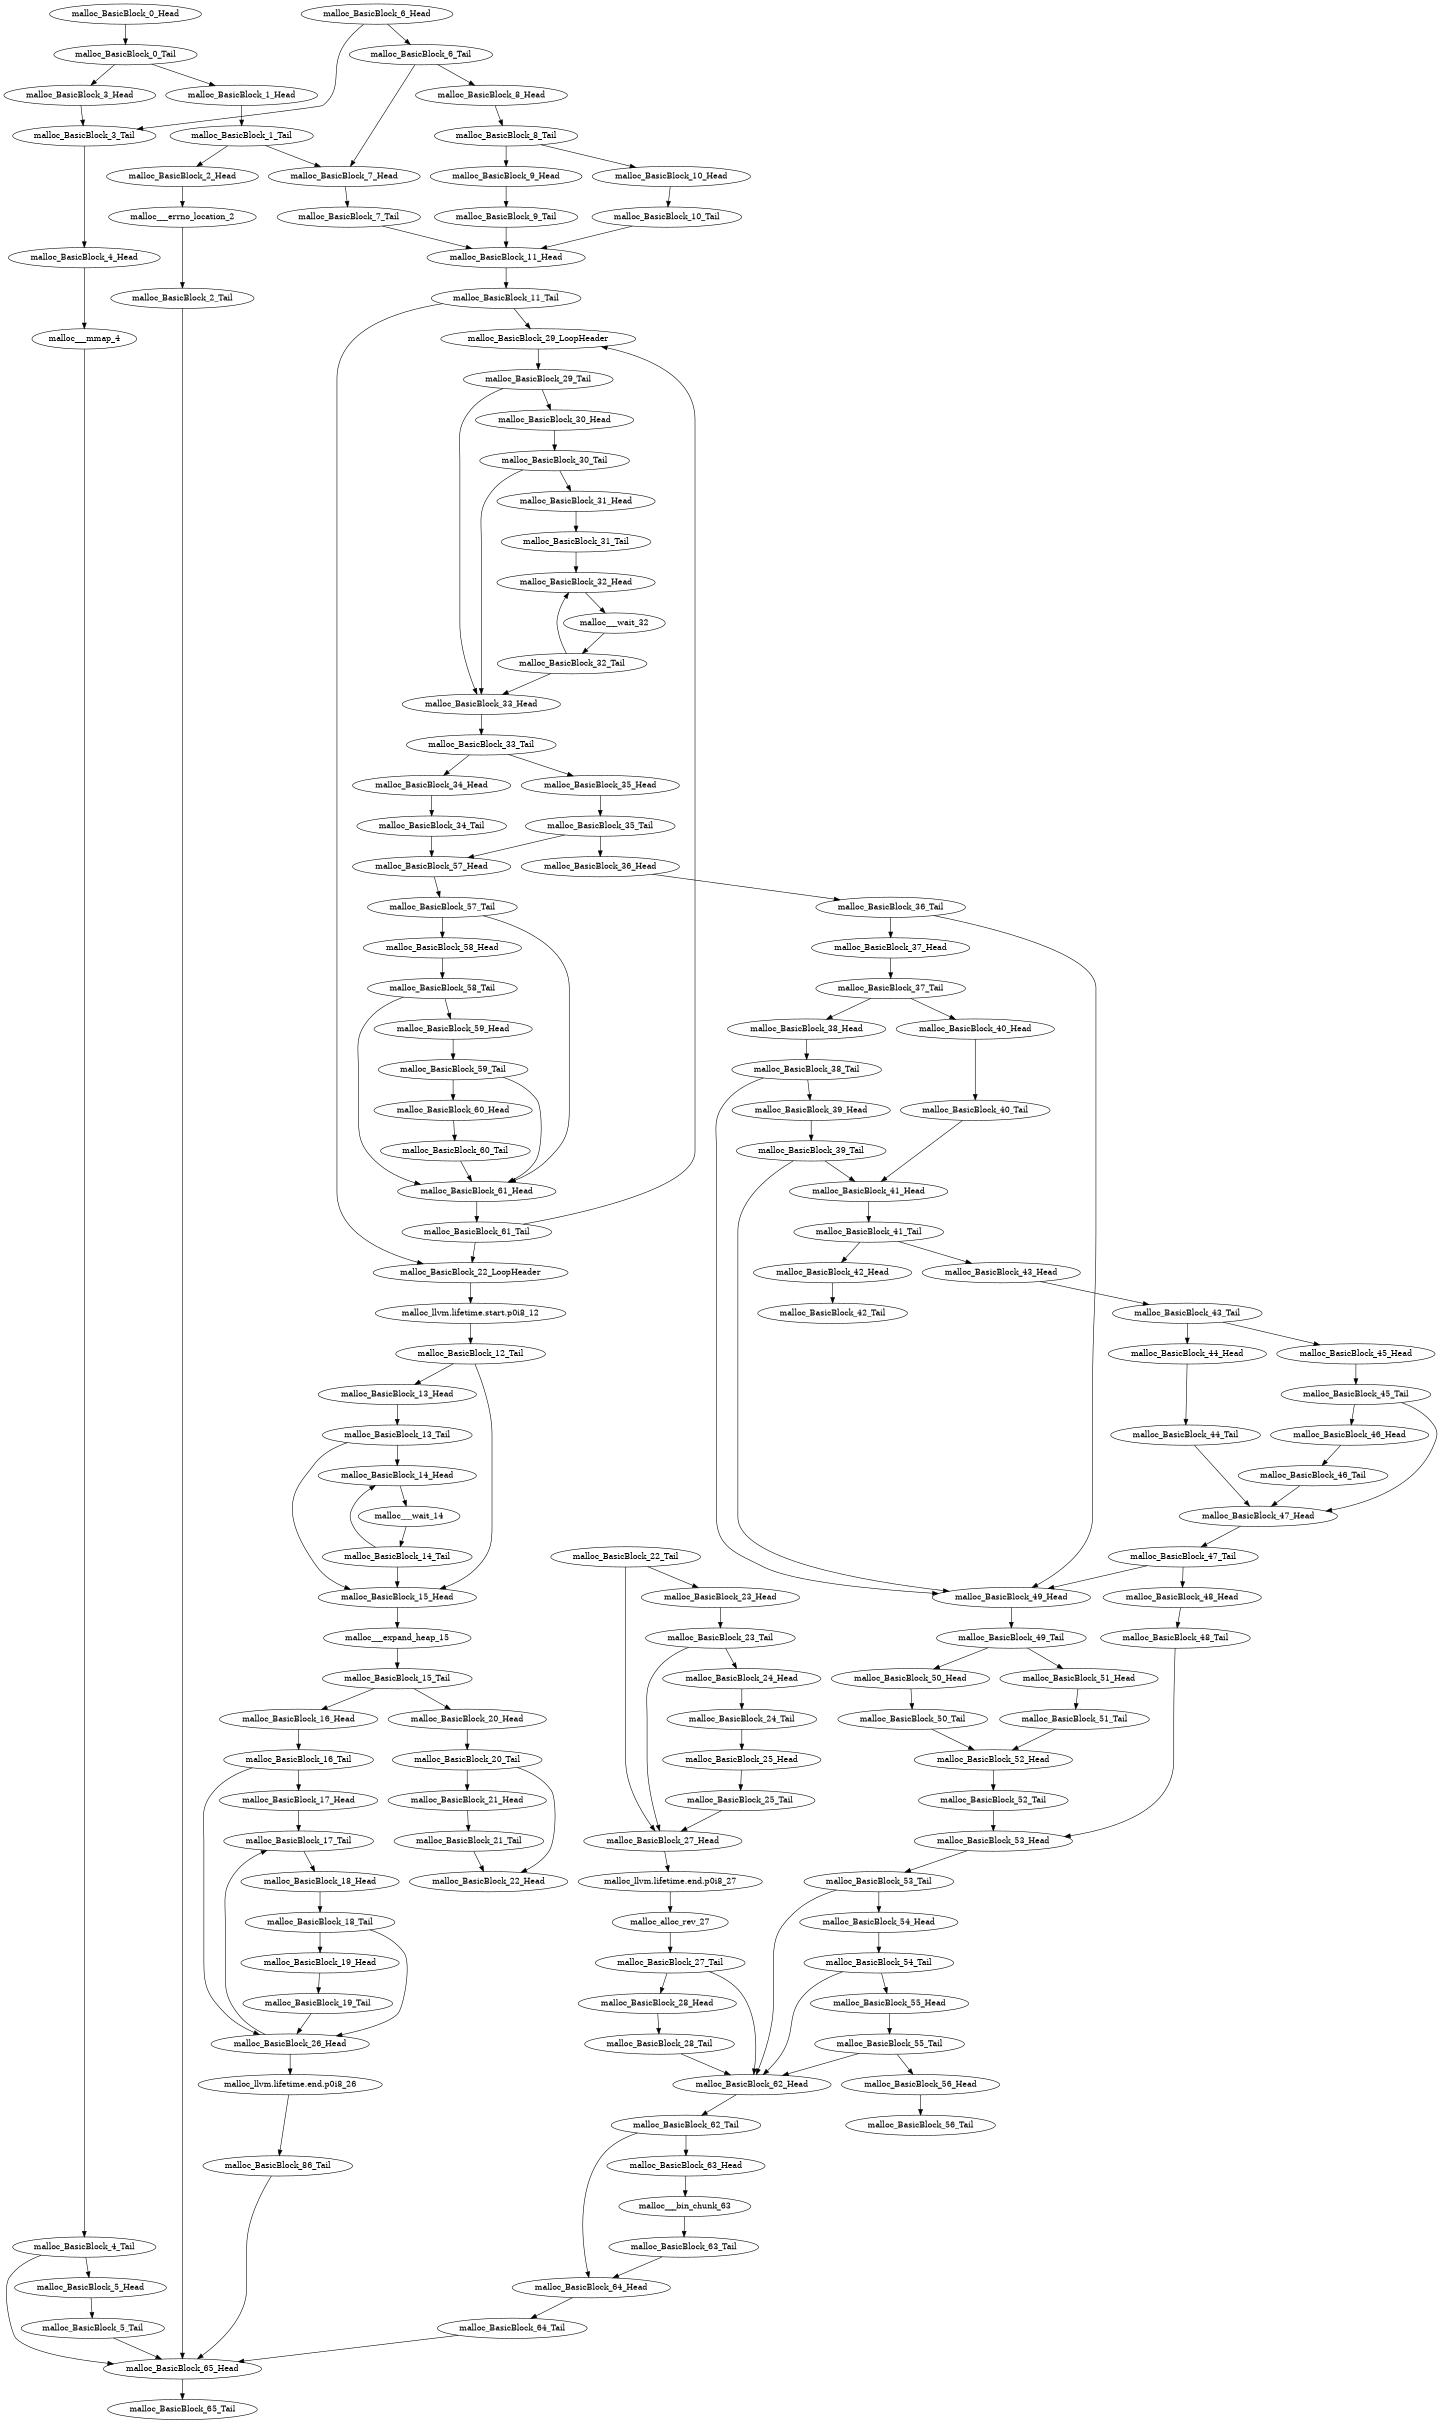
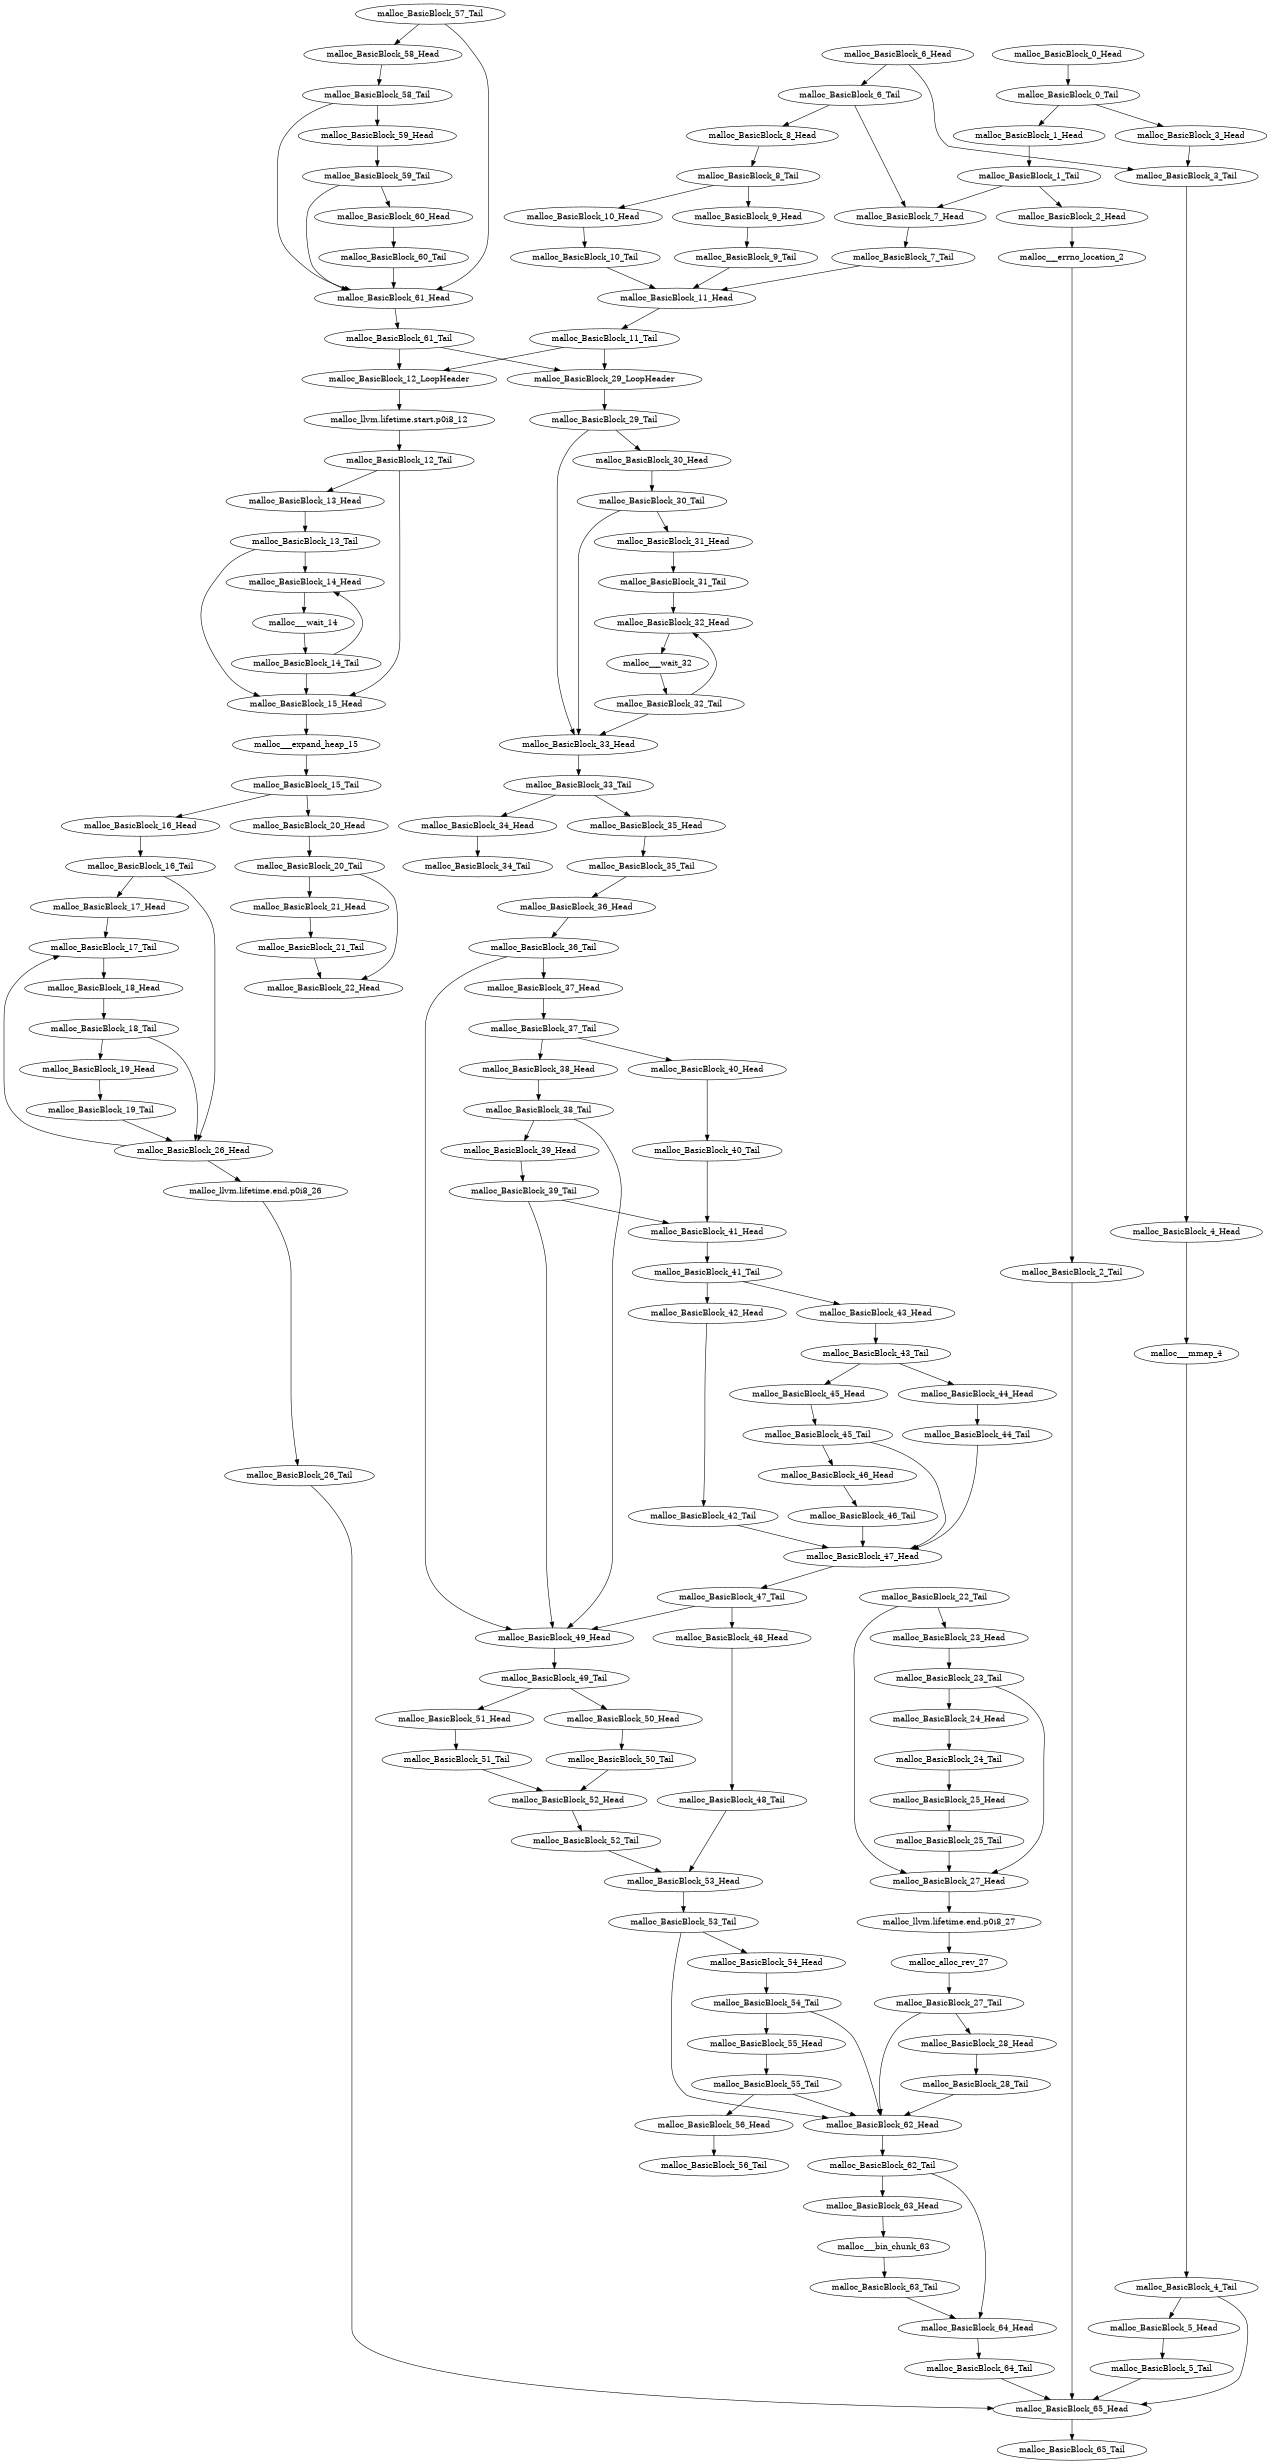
node "malloc_BasicBlock_57_Head": removed
node "malloc_BasicBlock_22_LoopHeader": label "malloc_BasicBlock_22_LoopHeader" -> "malloc_BasicBlock_12_LoopHeader"
edge "malloc_BasicBlock_42_Tail" -> "malloc_BasicBlock_47_Head": added
node "malloc_BasicBlock_86_Tail": label "malloc_BasicBlock_86_Tail" -> "malloc_BasicBlock_26_Tail"
